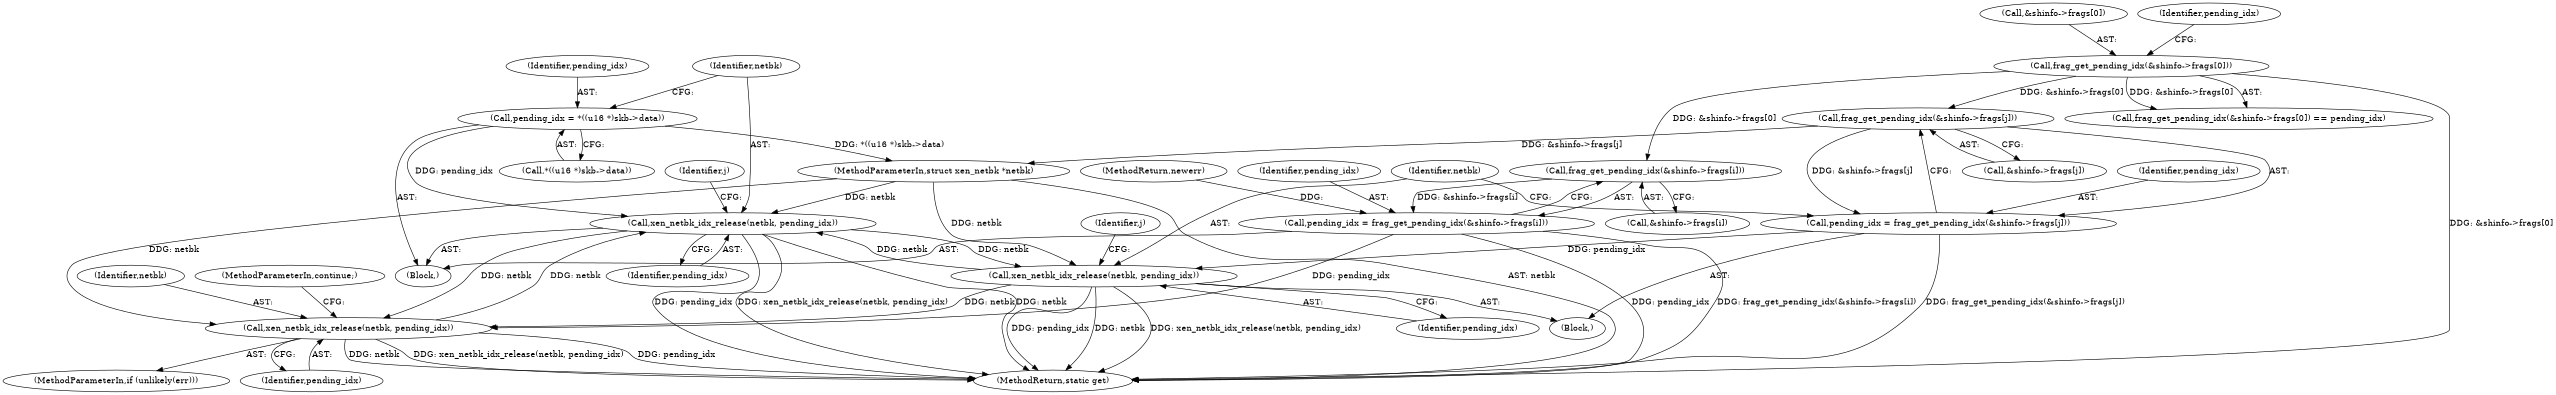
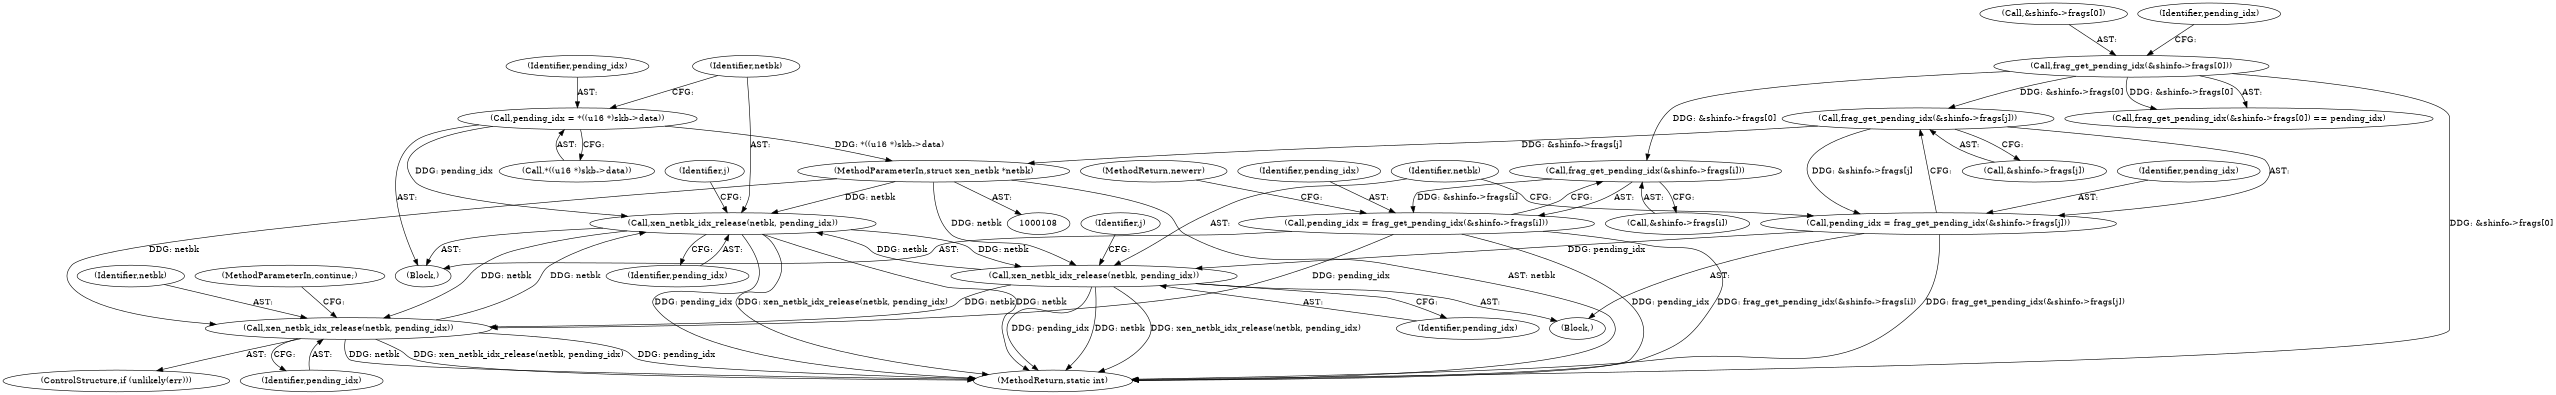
edge "(MethodReturn,newerr)" -> "(Call,pending_idx = frag_get_pending_idx(&shinfo->frags[i]))": label "DDG: " -> "CFG: "
node "1000108": added
node "(MethodParameterIn,if (unlikely(err)))": label "(MethodParameterIn,if (unlikely(err)))" -> "(ControlStructure,if (unlikely(err)))"
node "(MethodReturn,static get)": label "(MethodReturn,static get)" -> "(MethodReturn,static int)"
